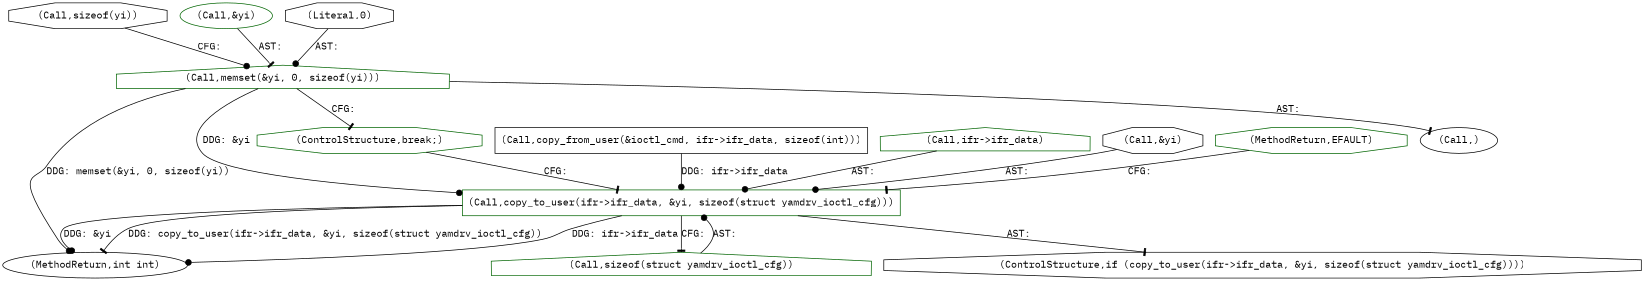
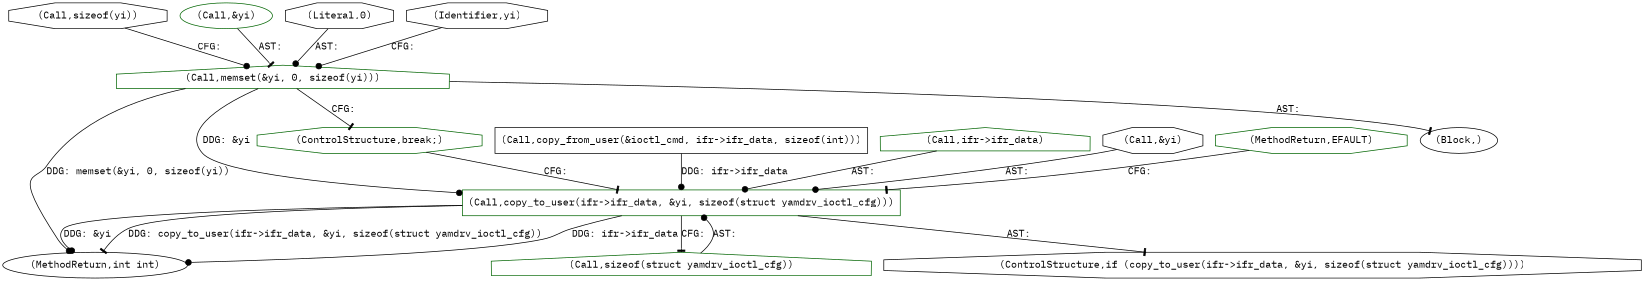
node "(Identifier,yi)": added
node "(Call,)": label "(Call,)" -> "(Block,)"
